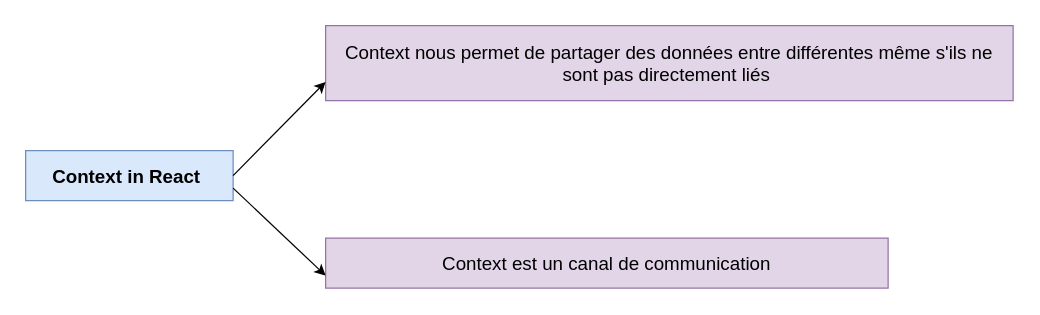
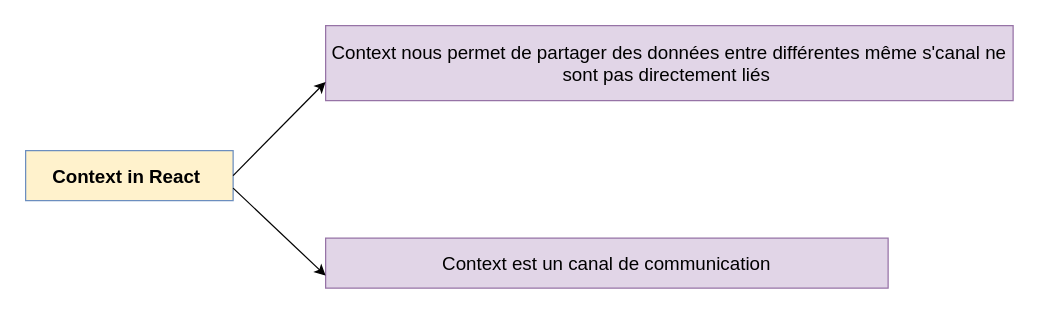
node "Context nous permet de partager des données entre différentes même s'ils ne sont pas directement liés": label "Context nous permet de partager des données entre différentes même s'ils ne sont pas directement liés" -> "Context nous permet de partager des données entre différentes même s'canal ne sont pas directement liés"
node "Context in React": fillcolor #dae8fc -> #fff2cc
